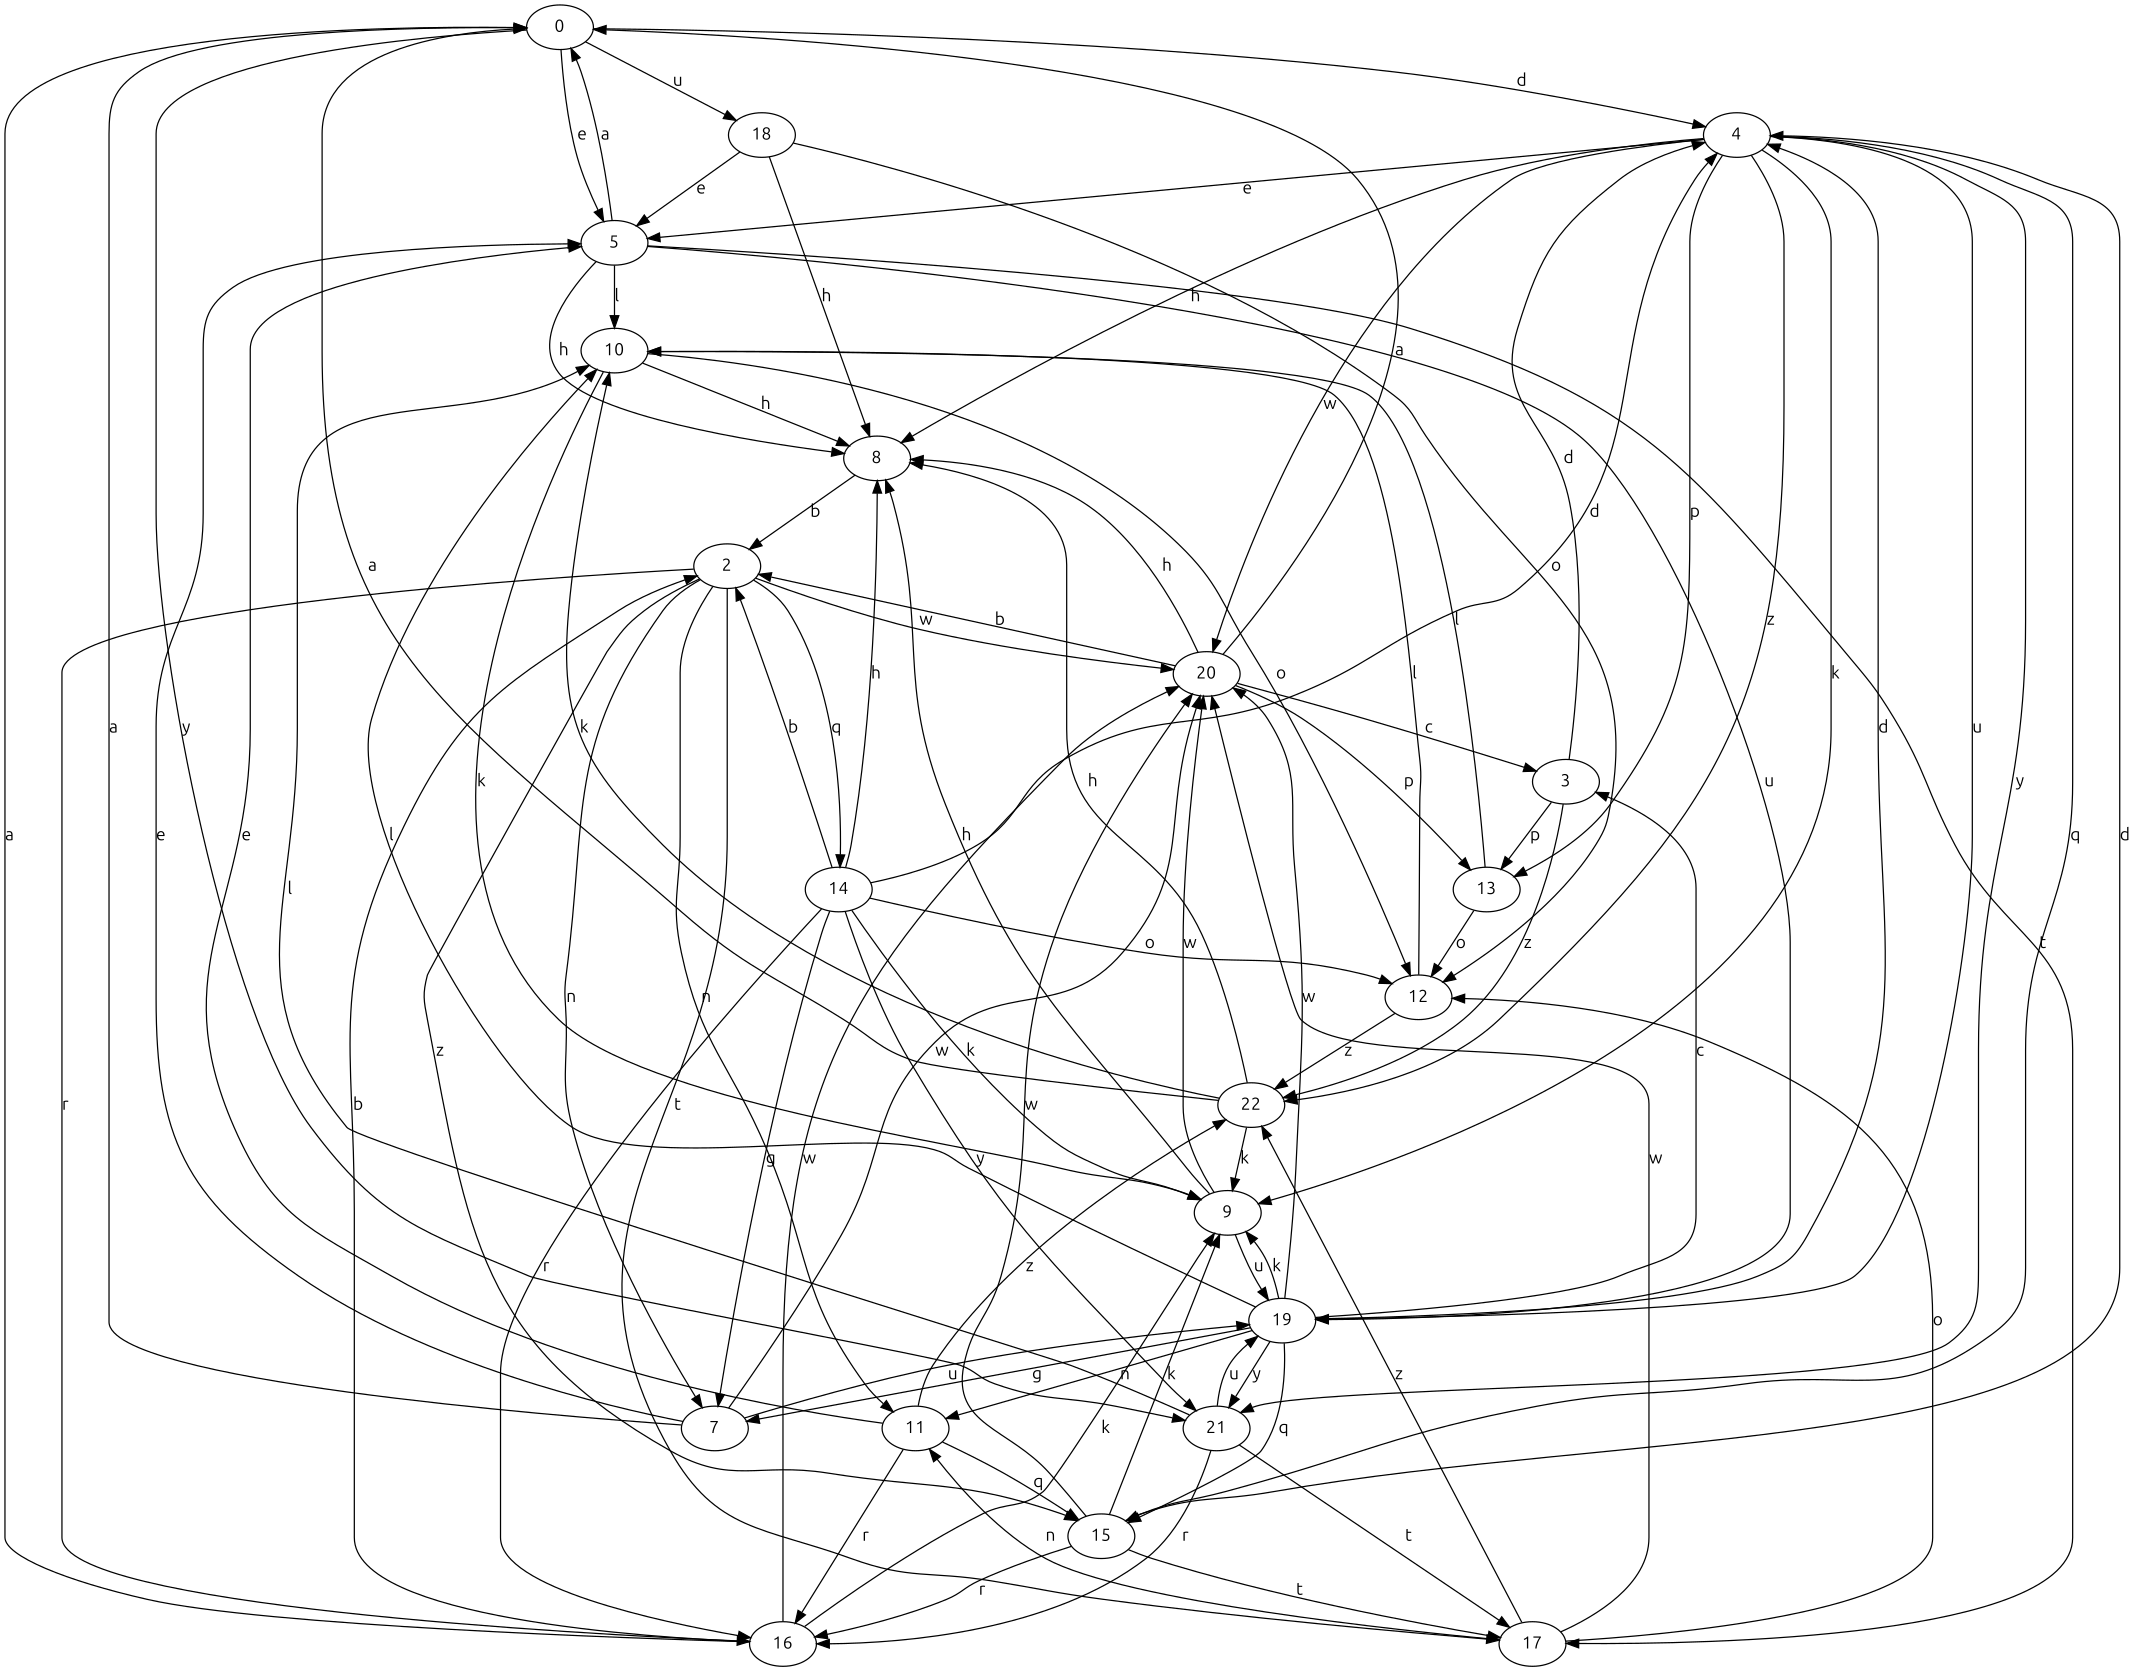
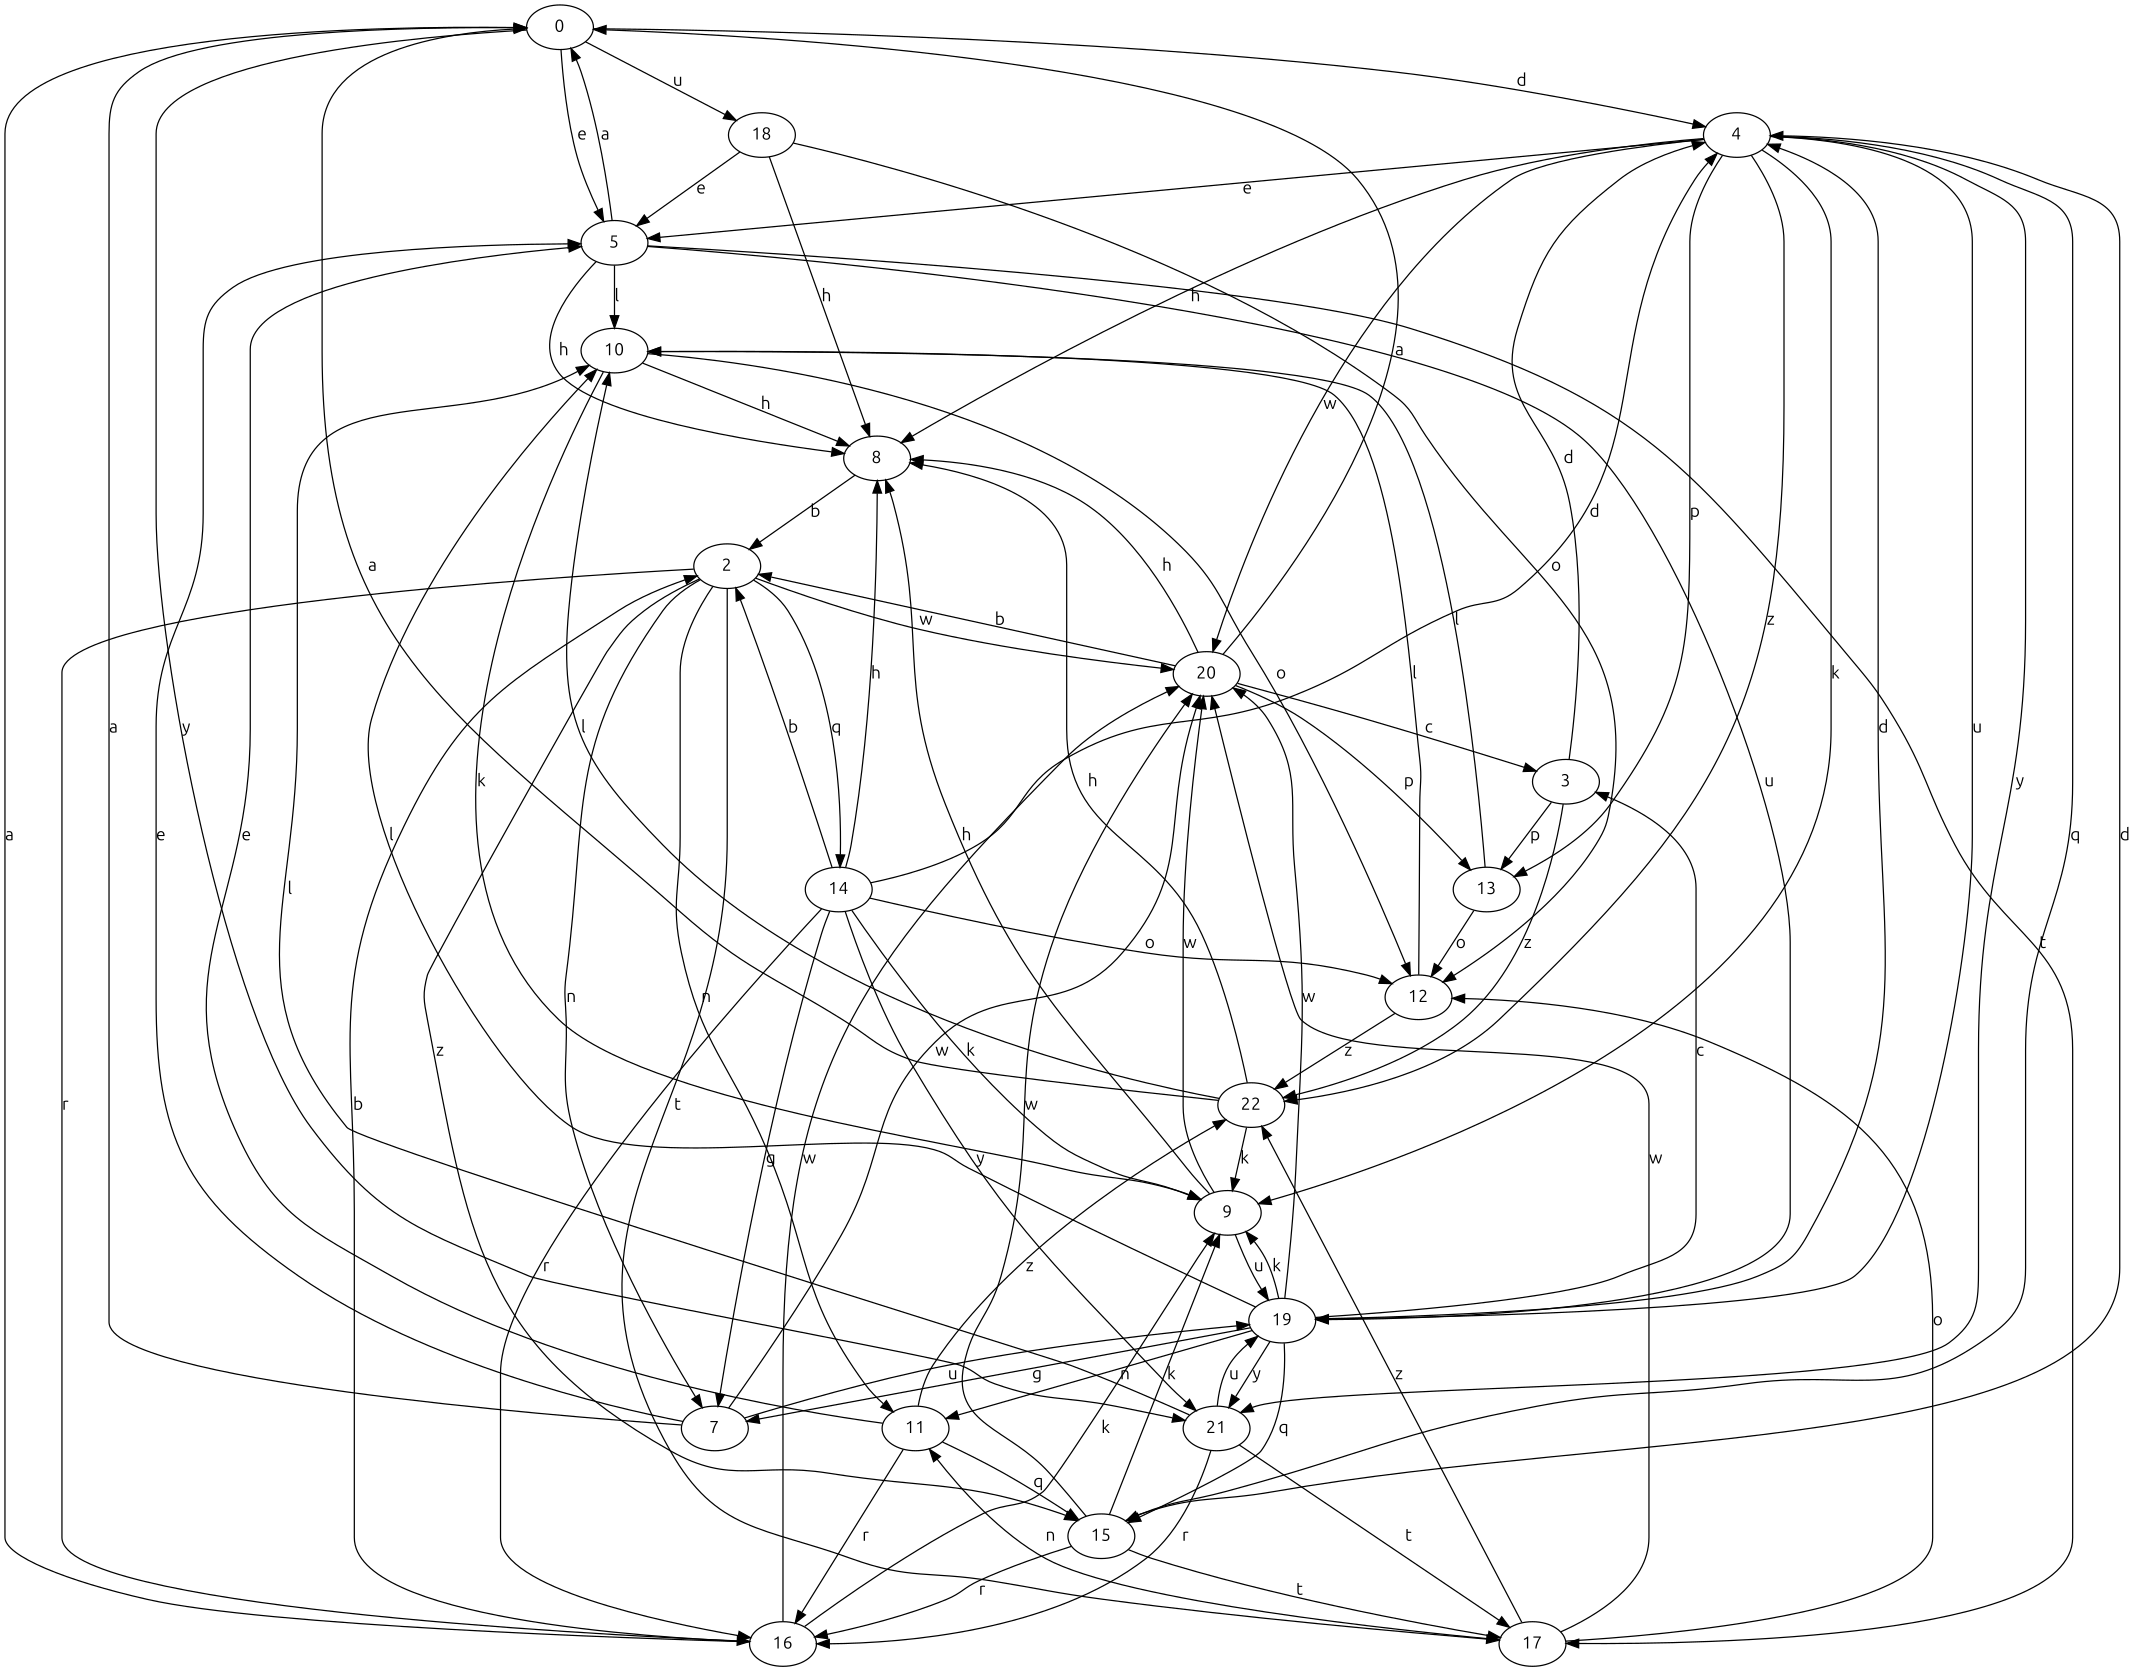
edge "22" -> "10": label "k" -> "l"
